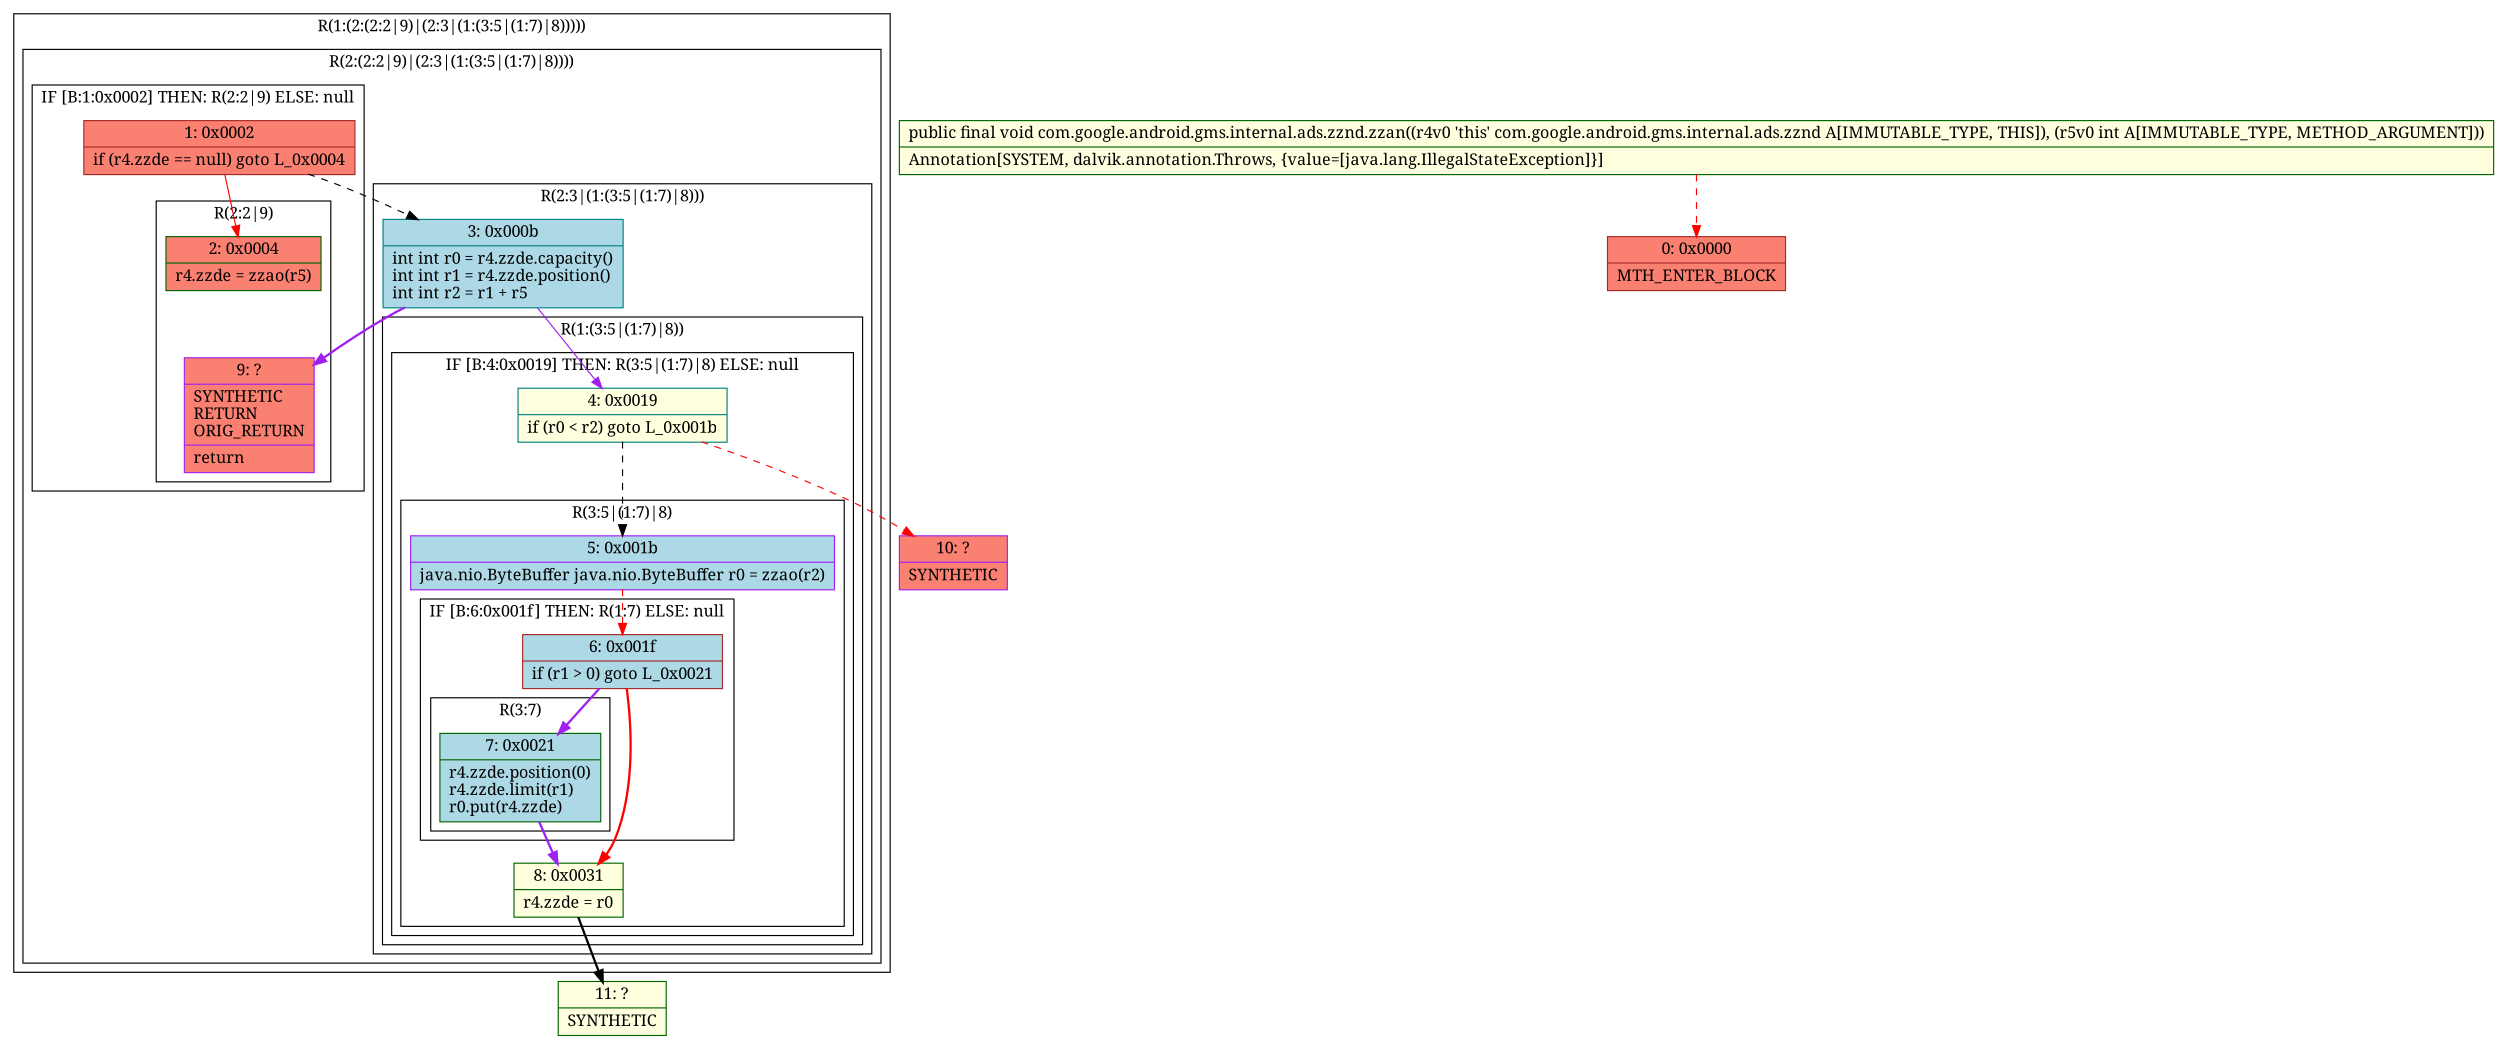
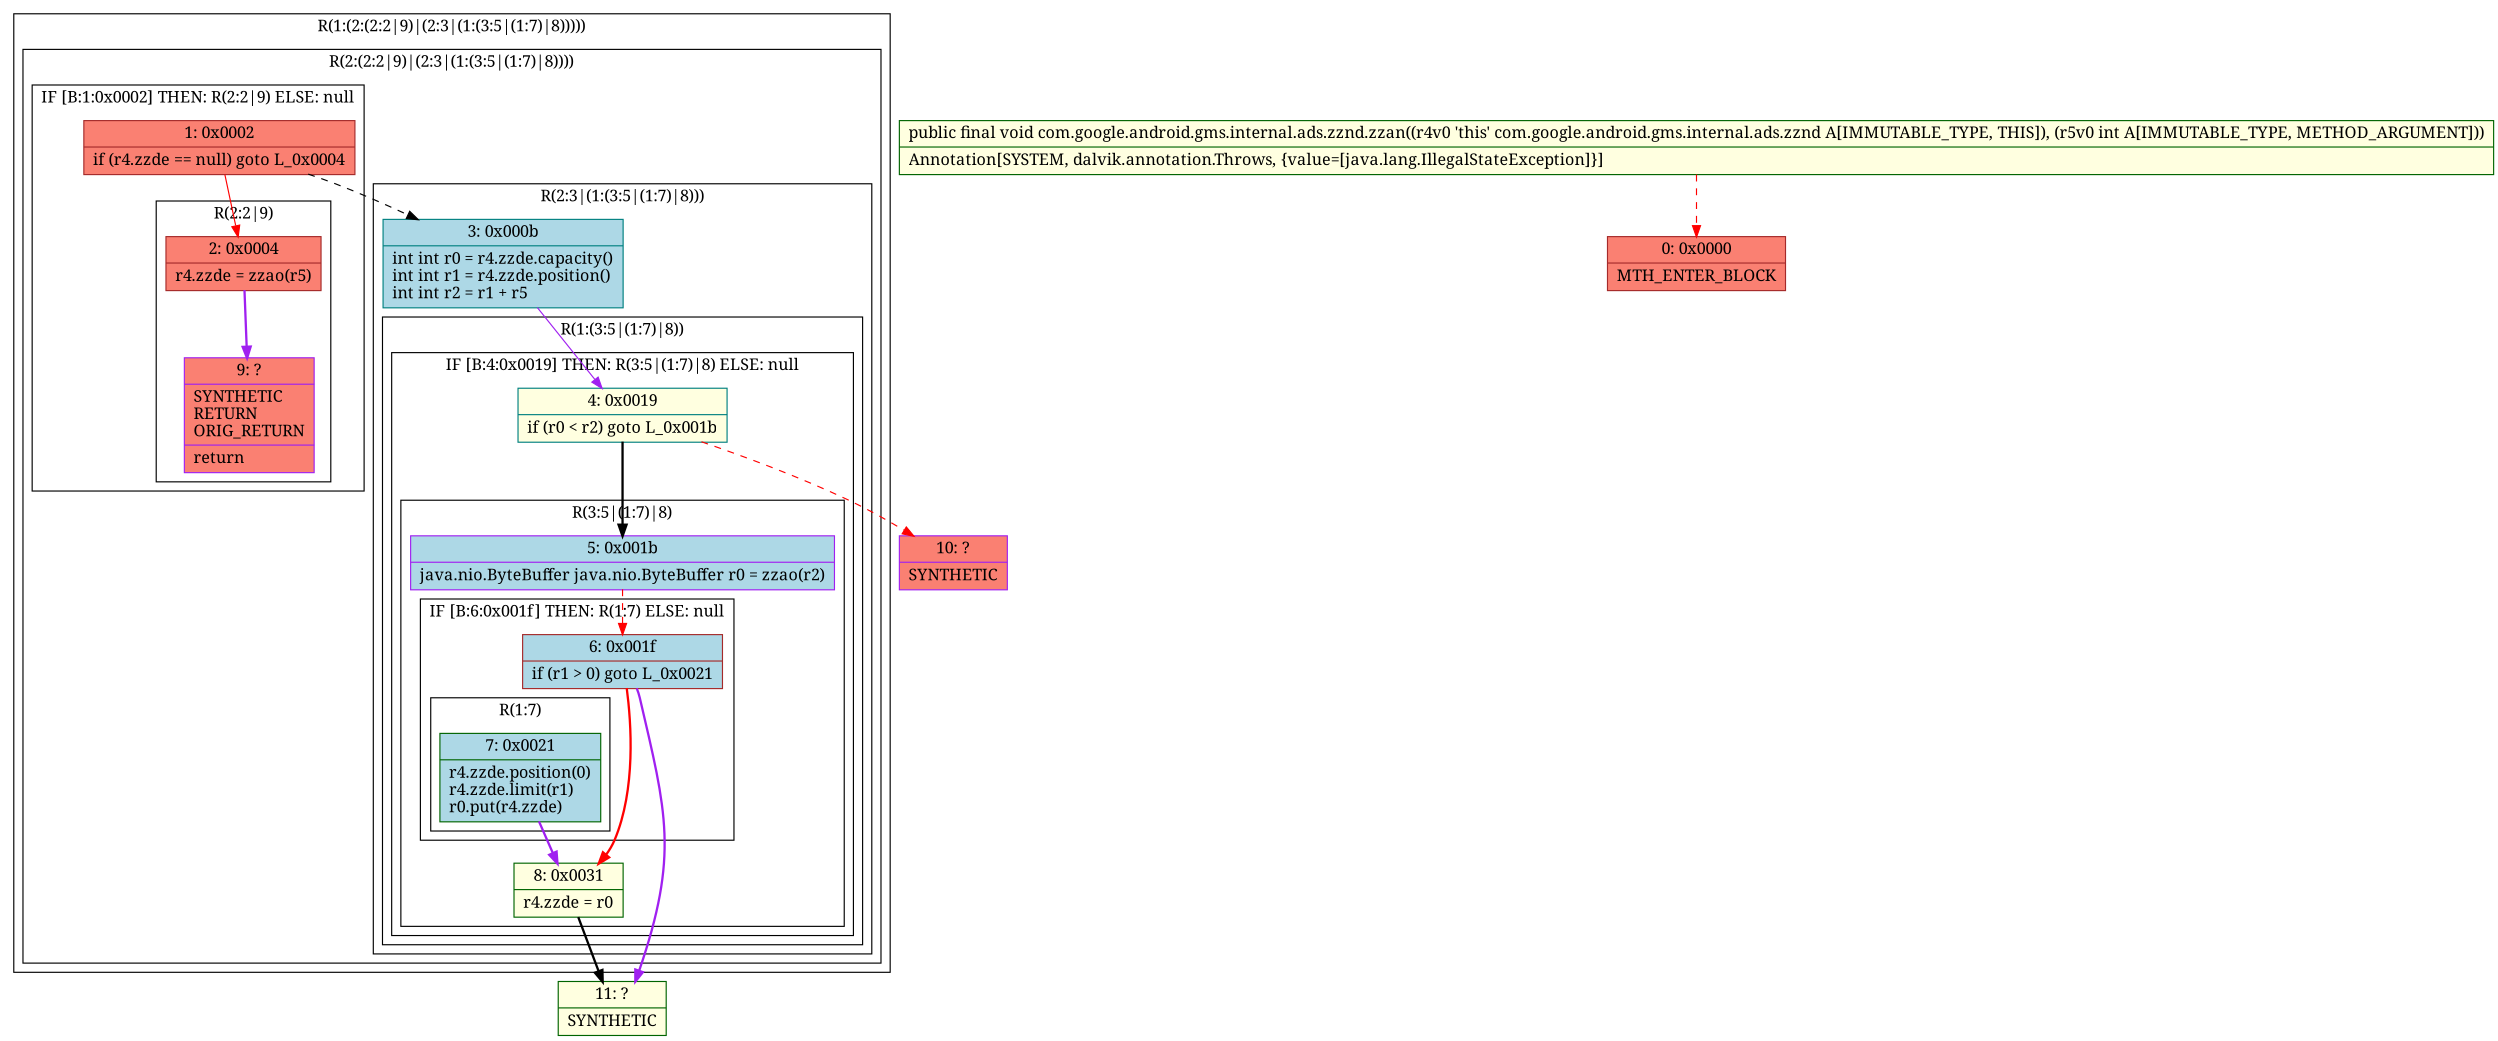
node "2: 0x0004": color darkgreen -> brown
edge "3: 0x000b" -> "9: ?": now "2: 0x0004" -> "9: ?"
edge "4: 0x0019" -> "5: 0x001b": style dashed -> bold
edge "6: 0x001f" -> "7: 0x0021": now "6: 0x001f" -> "11: ?"
cluster "R(3:7)": label "R(3:7)" -> "R(1:7)"
